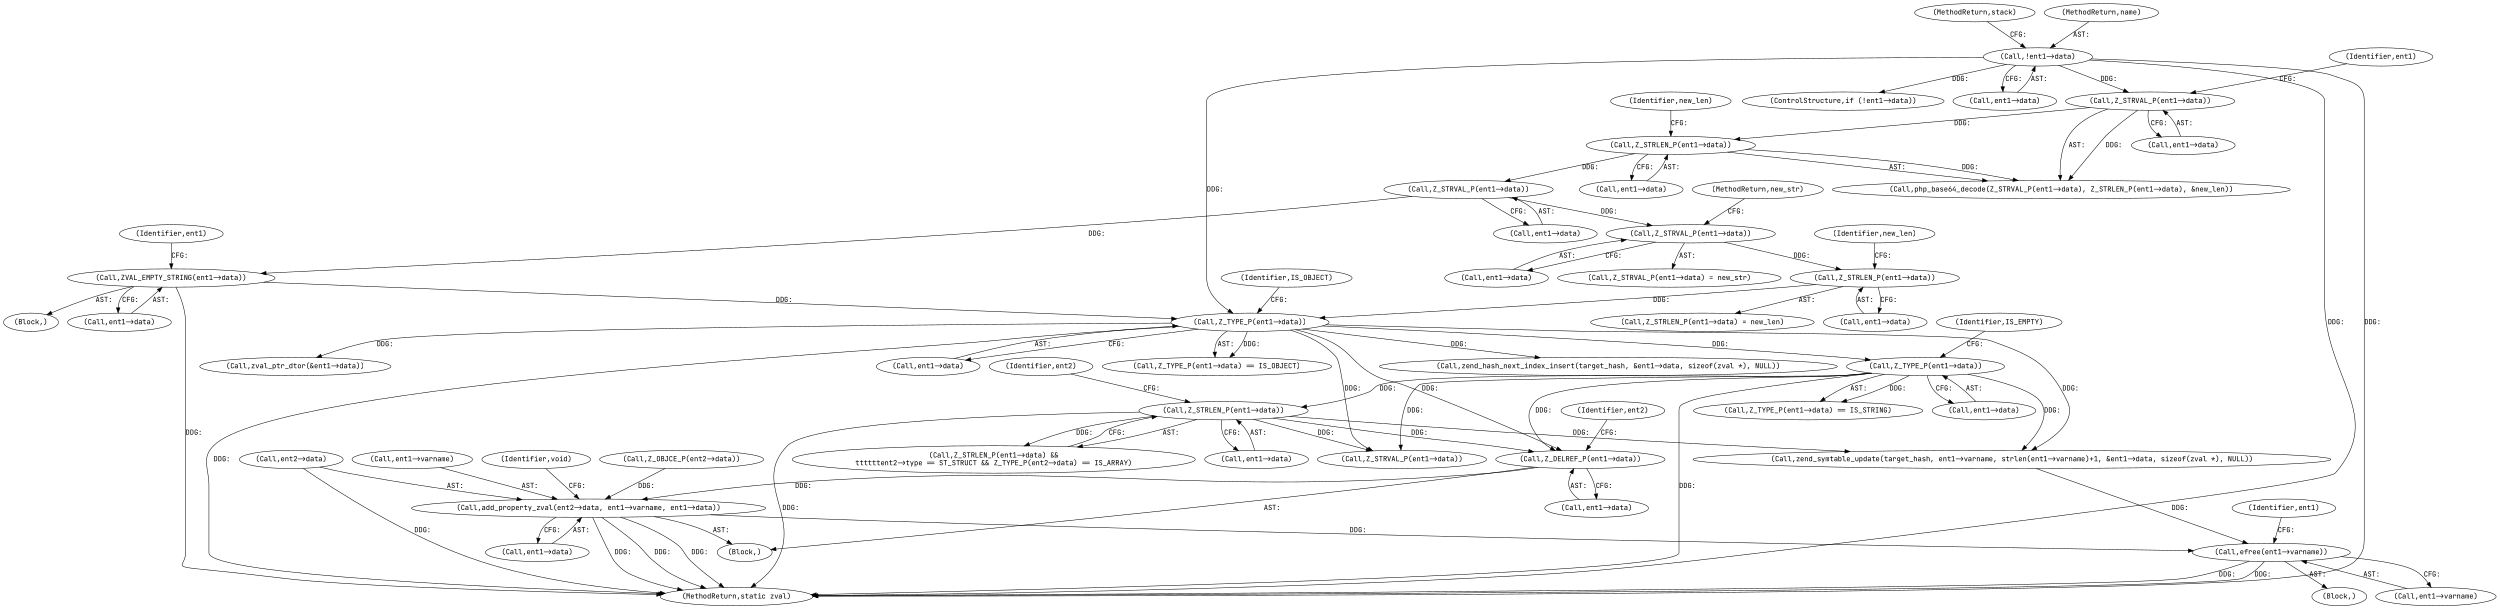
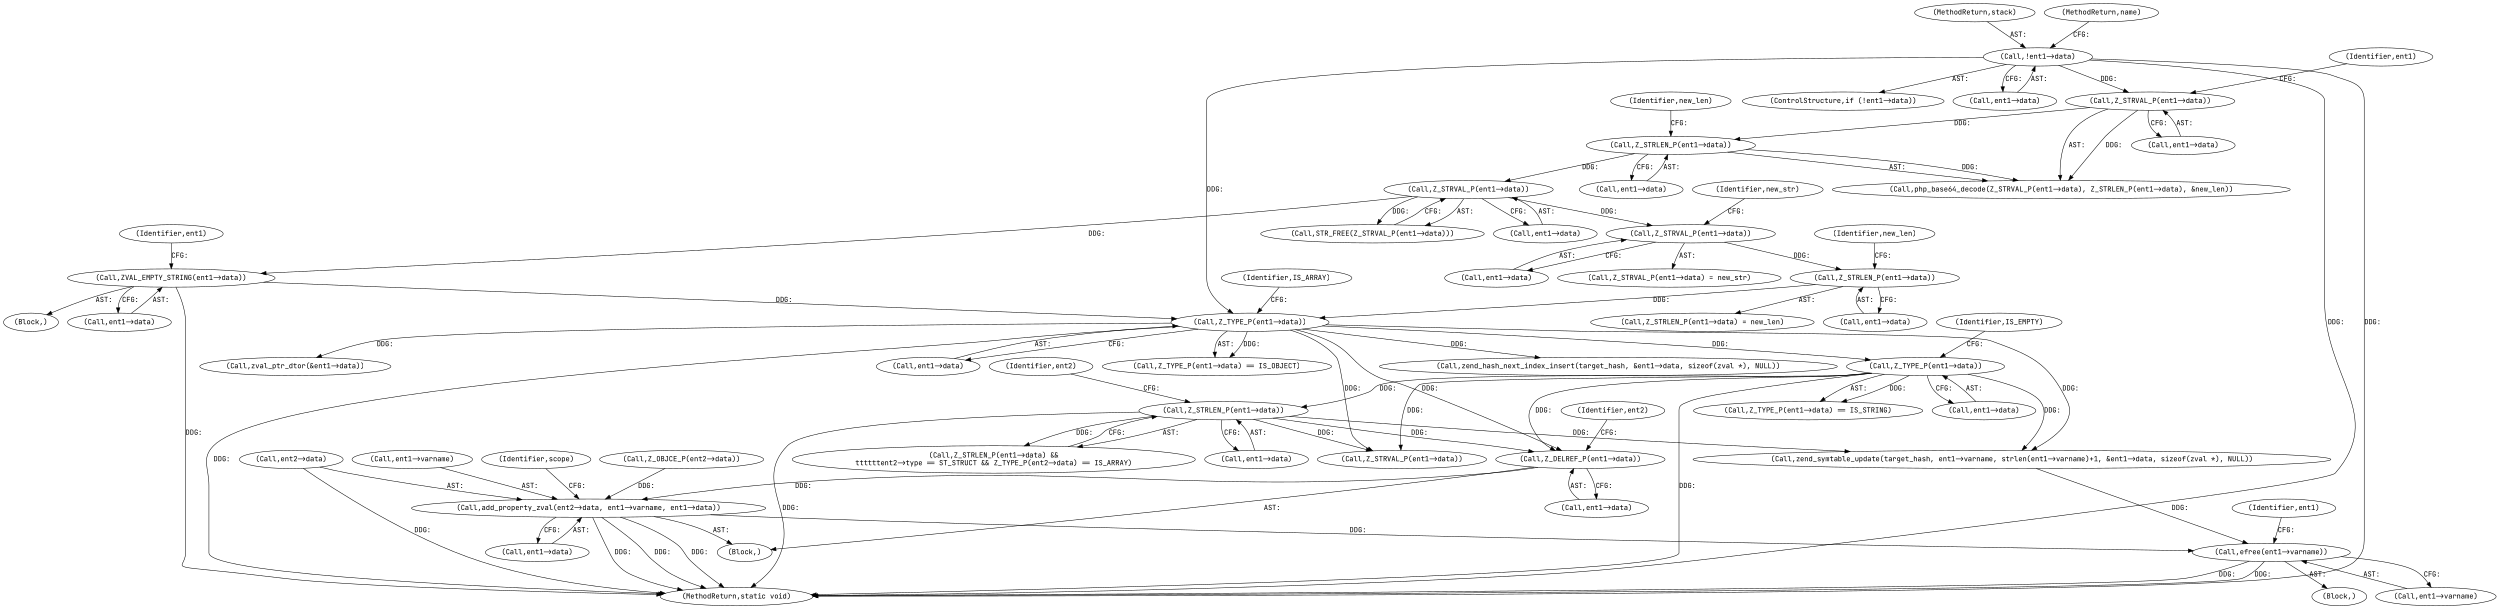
edge "(MethodReturn,stack)" -> "(Call,!ent1->data)": label "CFG: " -> "AST: "
edge "(MethodReturn,name)" -> "(Call,!ent1->data)": label "AST: " -> "CFG: "
edge "(Call,!ent1->data)" -> "(ControlStructure,if (!ent1->data))": label "DDG: " -> "AST: "
node "(MethodReturn,new_str)": label "(MethodReturn,new_str)" -> "(Identifier,new_str)"
node "(Call,STR_FREE(Z_STRVAL_P(ent1->data)))": added
node "(Identifier,IS_OBJECT)": label "(Identifier,IS_OBJECT)" -> "(Identifier,IS_ARRAY)"
node "(Identifier,void)": label "(Identifier,void)" -> "(Identifier,scope)"
node "(MethodReturn,static zval)": label "(MethodReturn,static zval)" -> "(MethodReturn,static void)"
